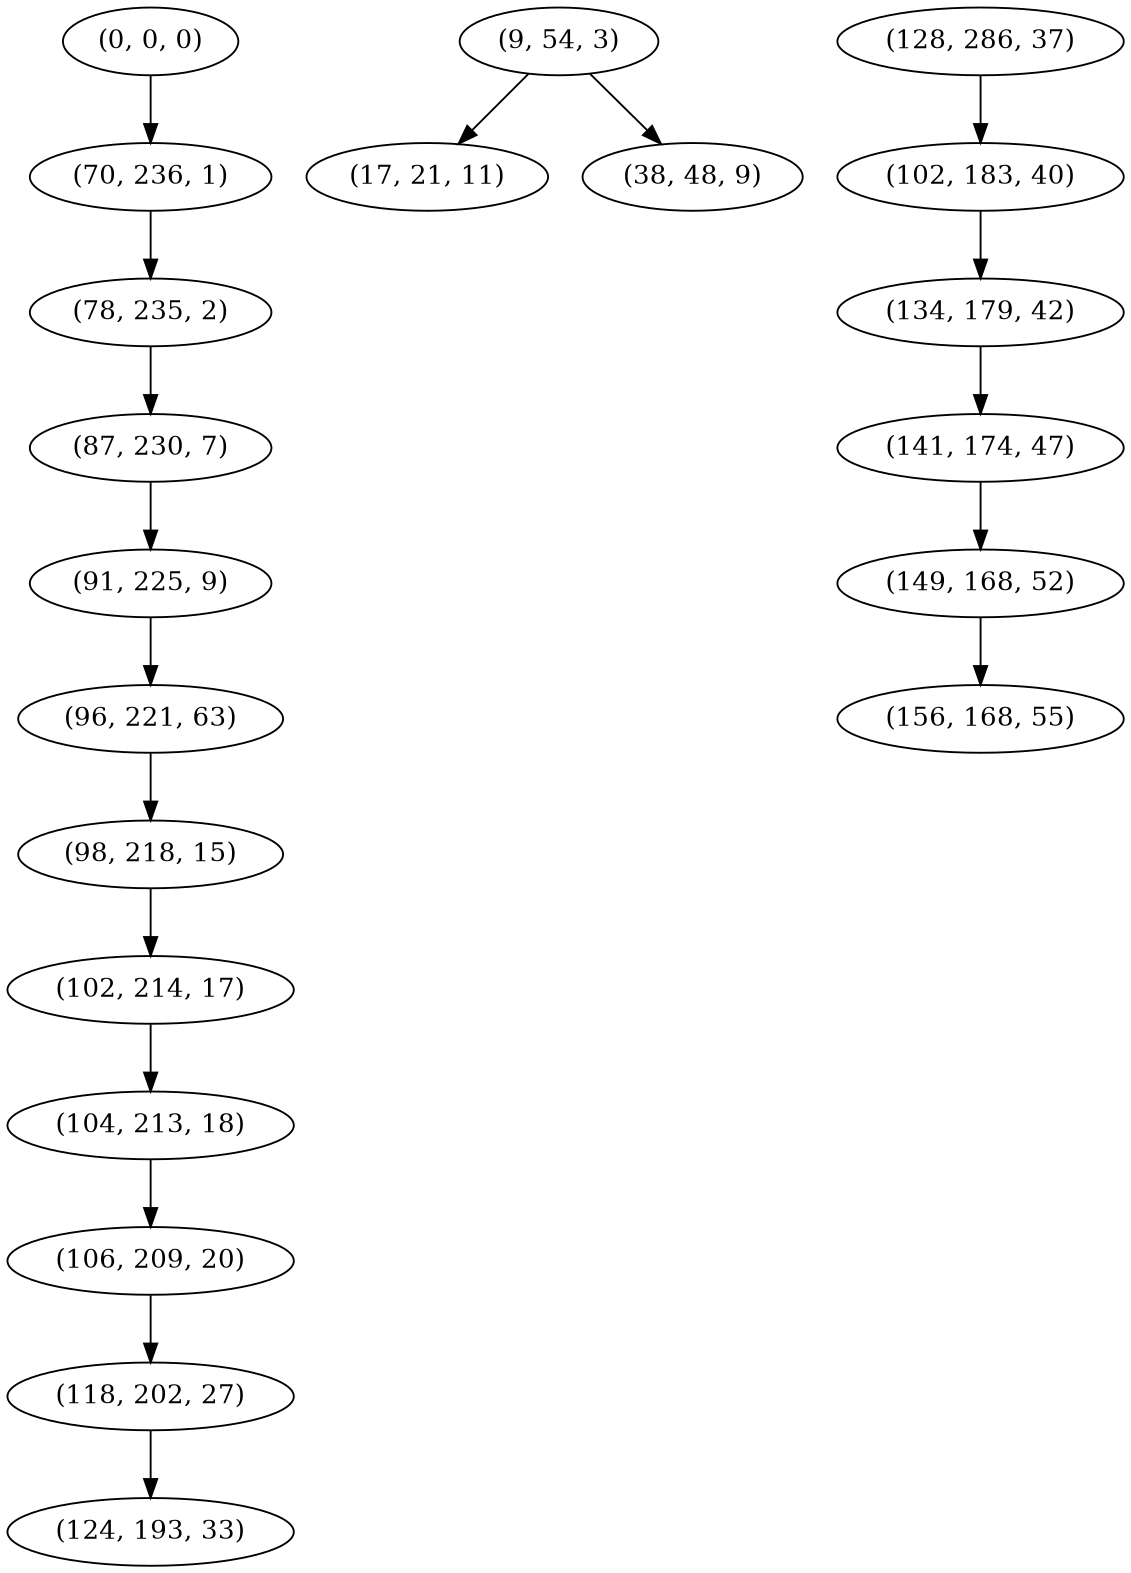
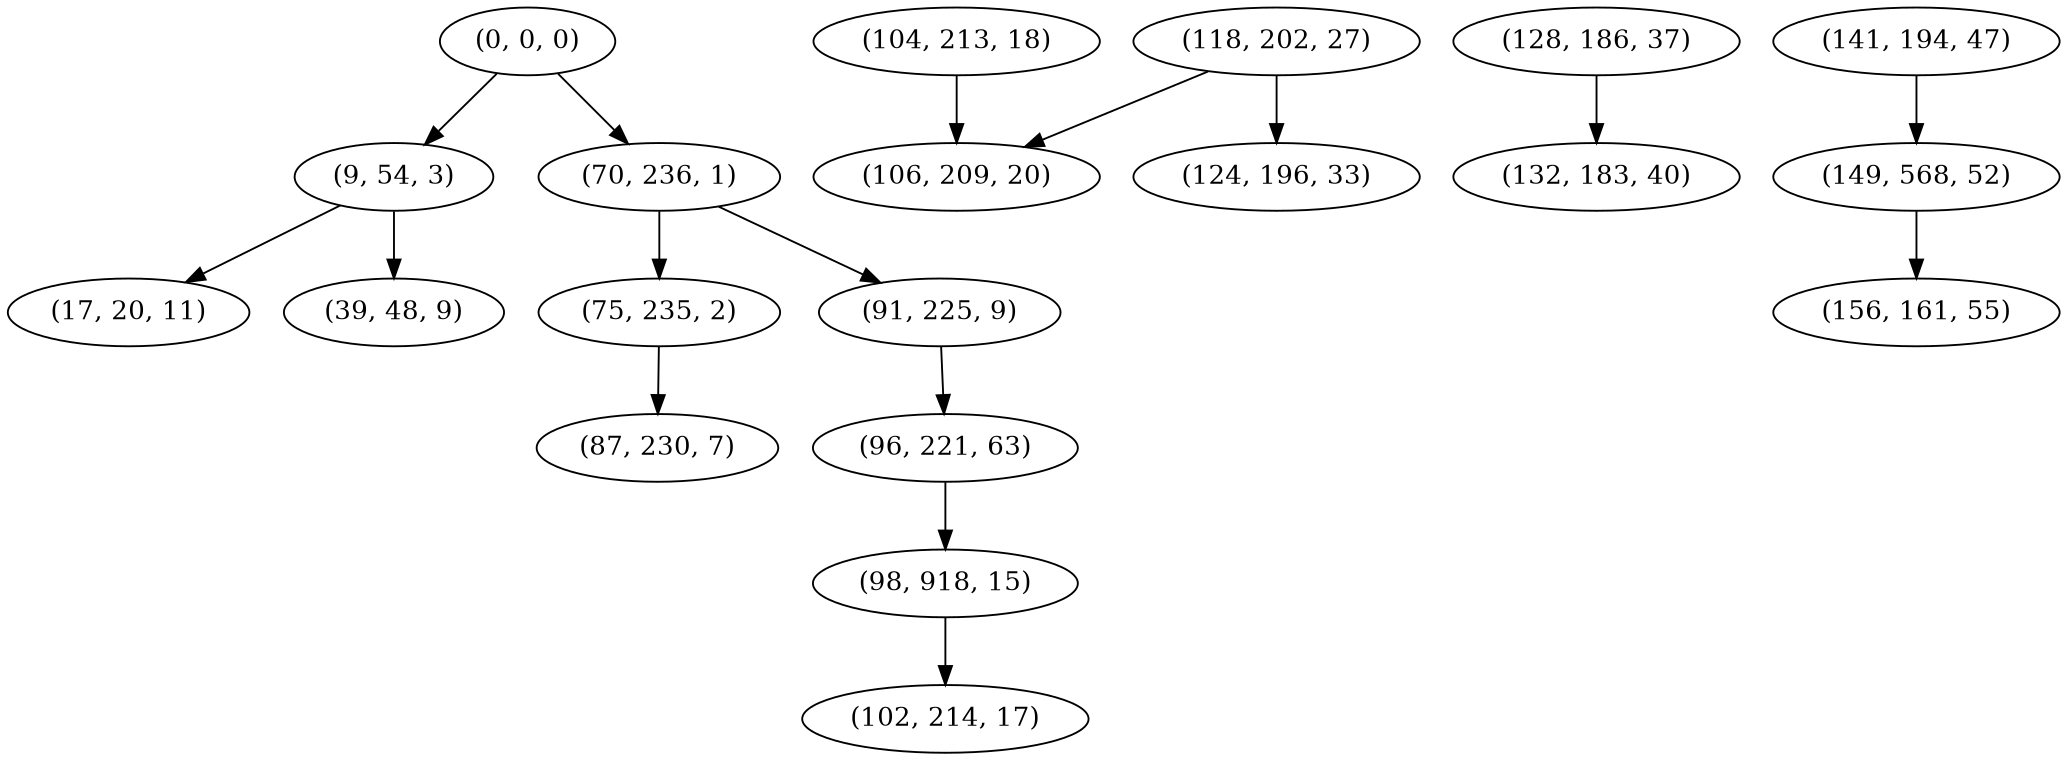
node "(128, 286, 37)": label "(128, 286, 37)" -> "(128, 186, 37)"
edge "(0, 0, 0)" -> "(9, 54, 3)": added
node "(17, 21, 11)": label "(17, 21, 11)" -> "(17, 20, 11)"
node "(38, 48, 9)": label "(38, 48, 9)" -> "(39, 48, 9)"
node "(102, 183, 40)": label "(102, 183, 40)" -> "(132, 183, 40)"
node "(78, 235, 2)": label "(78, 235, 2)" -> "(75, 235, 2)"
node "(134, 179, 42)": removed
node "(141, 174, 47)": label "(141, 174, 47)" -> "(141, 194, 47)"
edge "(87, 230, 7)" -> "(91, 225, 9)": now "(70, 236, 1)" -> "(91, 225, 9)"
node "(149, 168, 52)": label "(149, 168, 52)" -> "(149, 568, 52)"
node "(156, 168, 55)": label "(156, 168, 55)" -> "(156, 161, 55)"
node "(98, 218, 15)": label "(98, 218, 15)" -> "(98, 918, 15)"
edge "(102, 214, 17)" -> "(104, 213, 18)": removed
edge "(106, 209, 20)" -> "(118, 202, 27)": reversed
node "(124, 193, 33)": label "(124, 193, 33)" -> "(124, 196, 33)"
